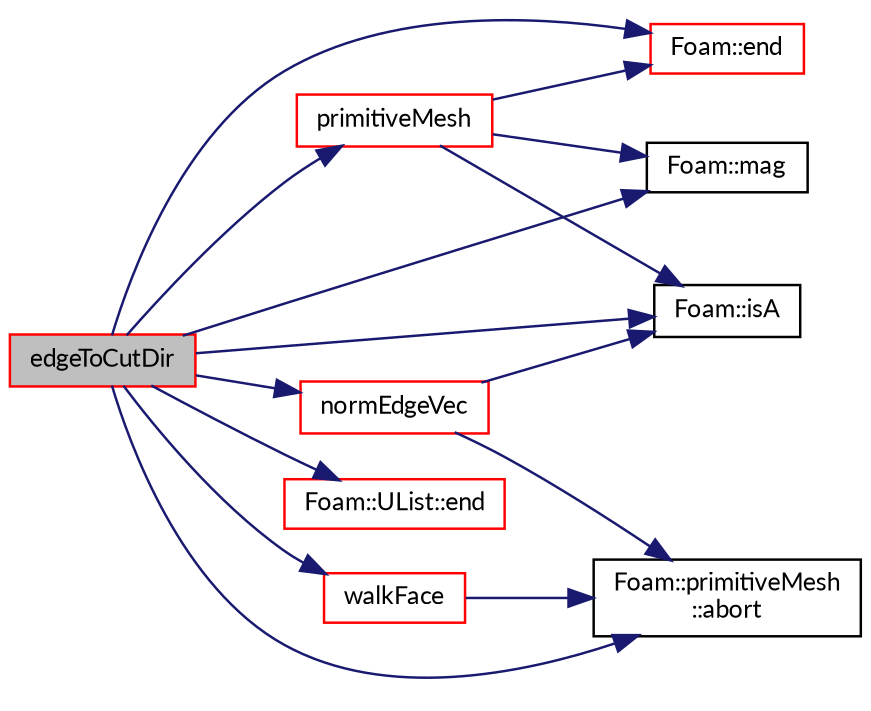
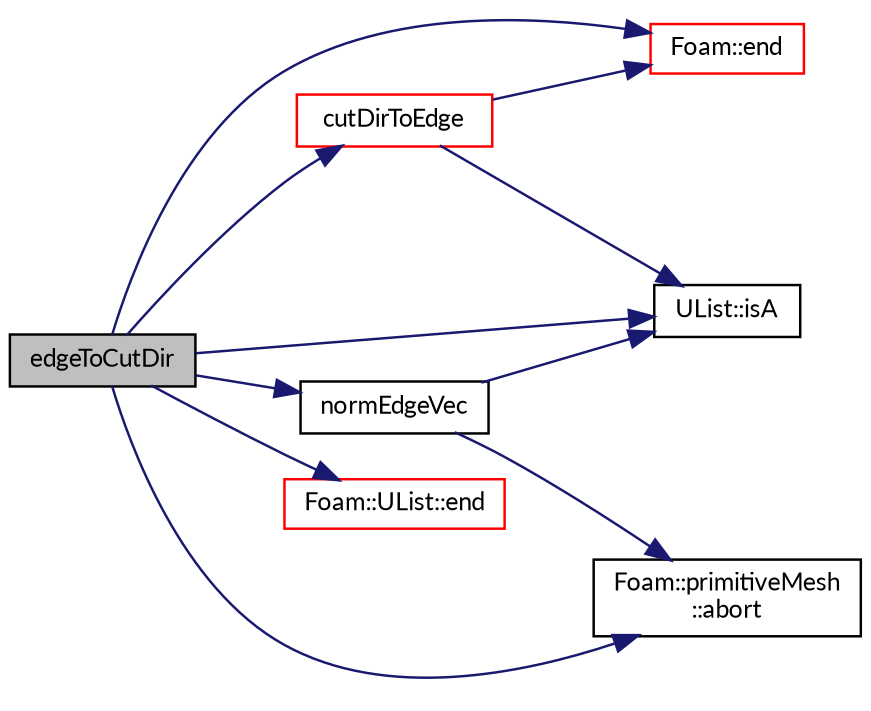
node "primitiveMesh": label "primitiveMesh" -> "cutDirToEdge"
node "Foam::mag": removed
node "Foam::isA": label "Foam::isA" -> "UList::isA"
node "edgeToCutDir": color red -> black
node "normEdgeVec": color red -> black
node "walkFace": removed
